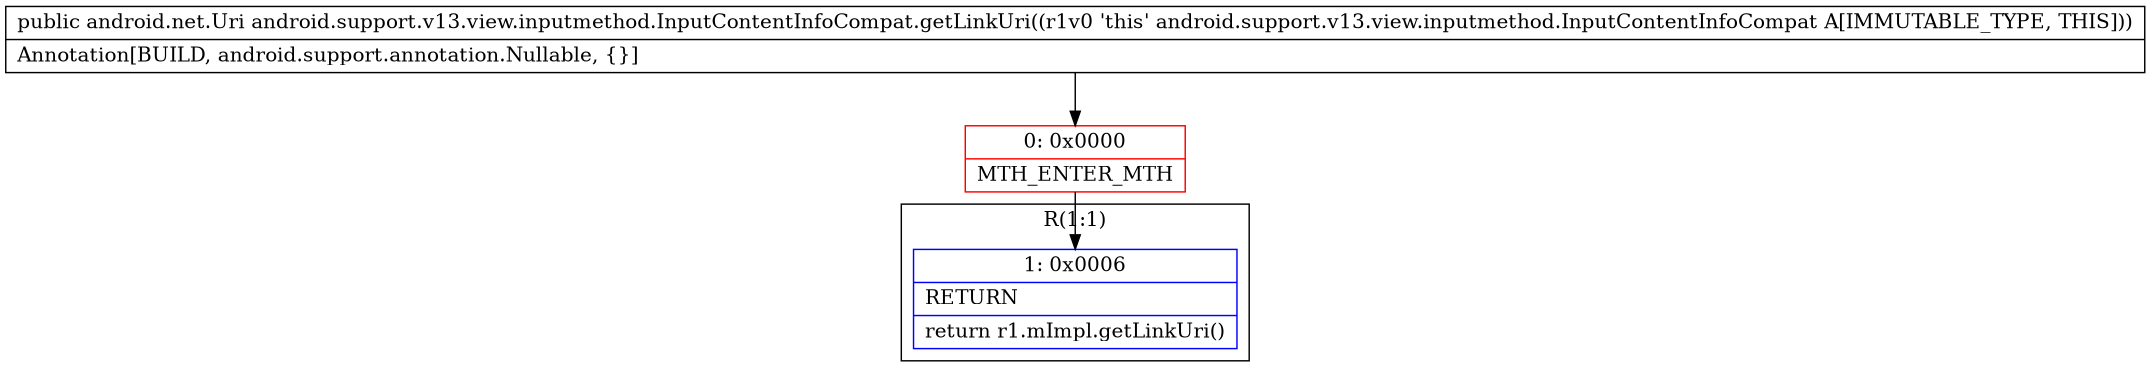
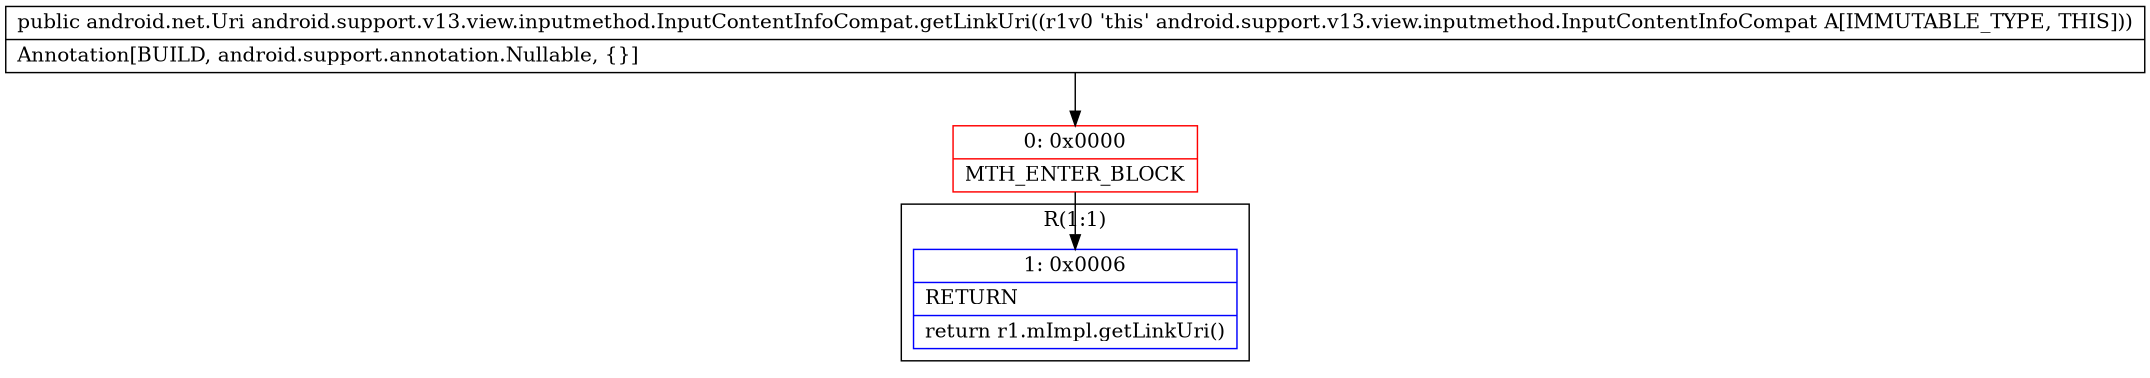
node "0: 0x0000": text "MTH_ENTER_MTH" -> "MTH_ENTER_BLOCK"
